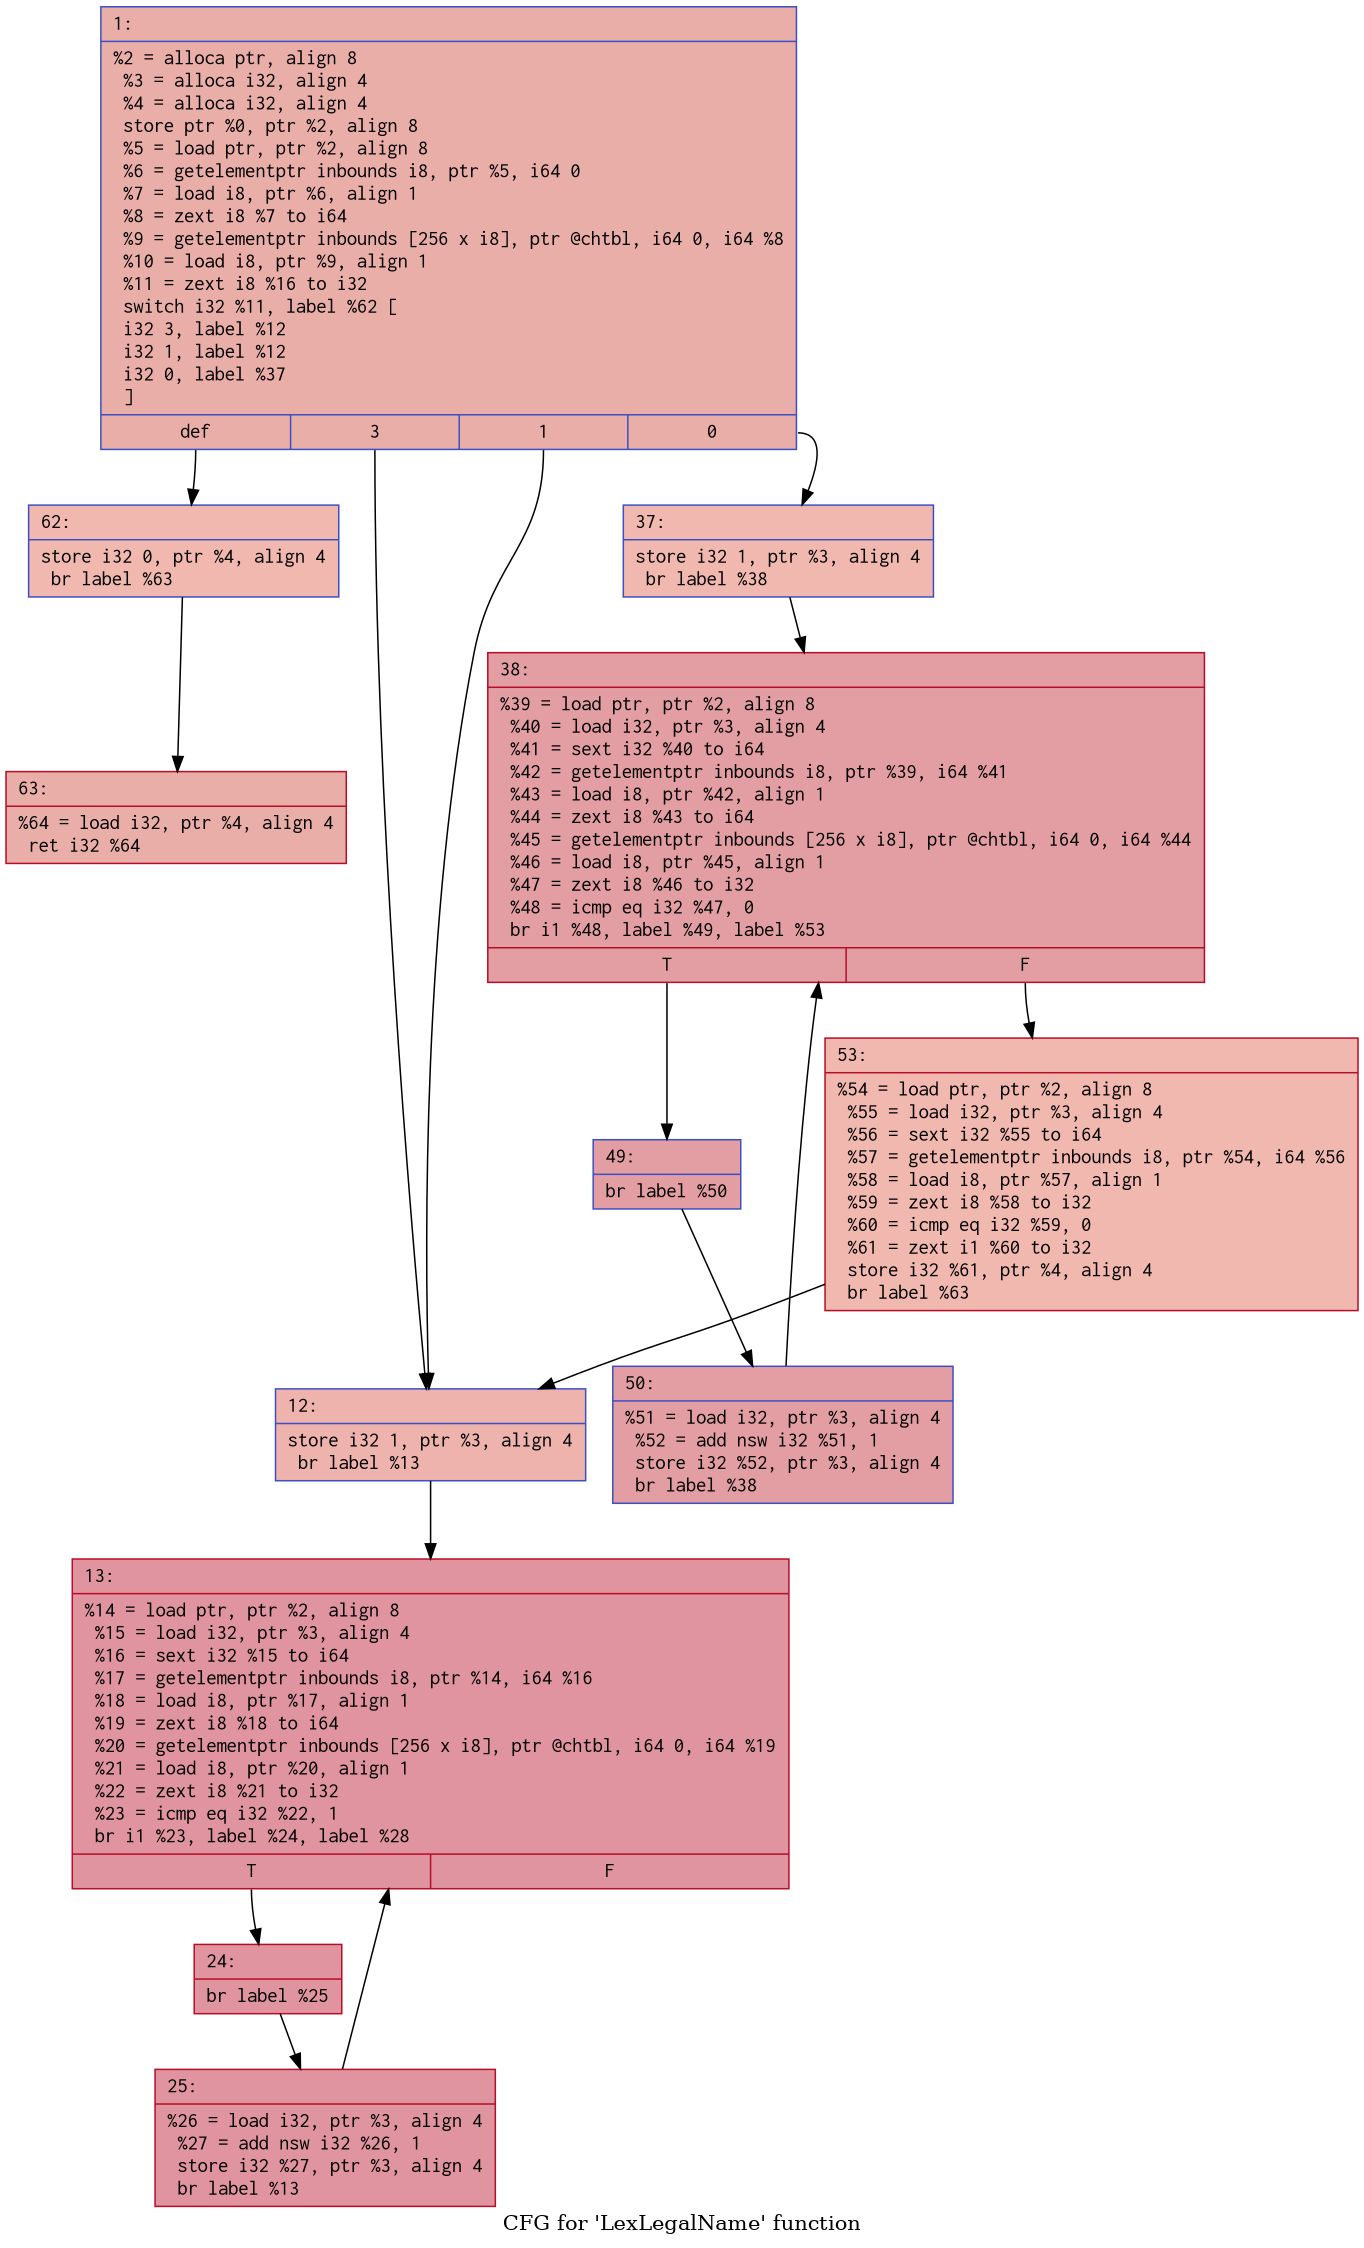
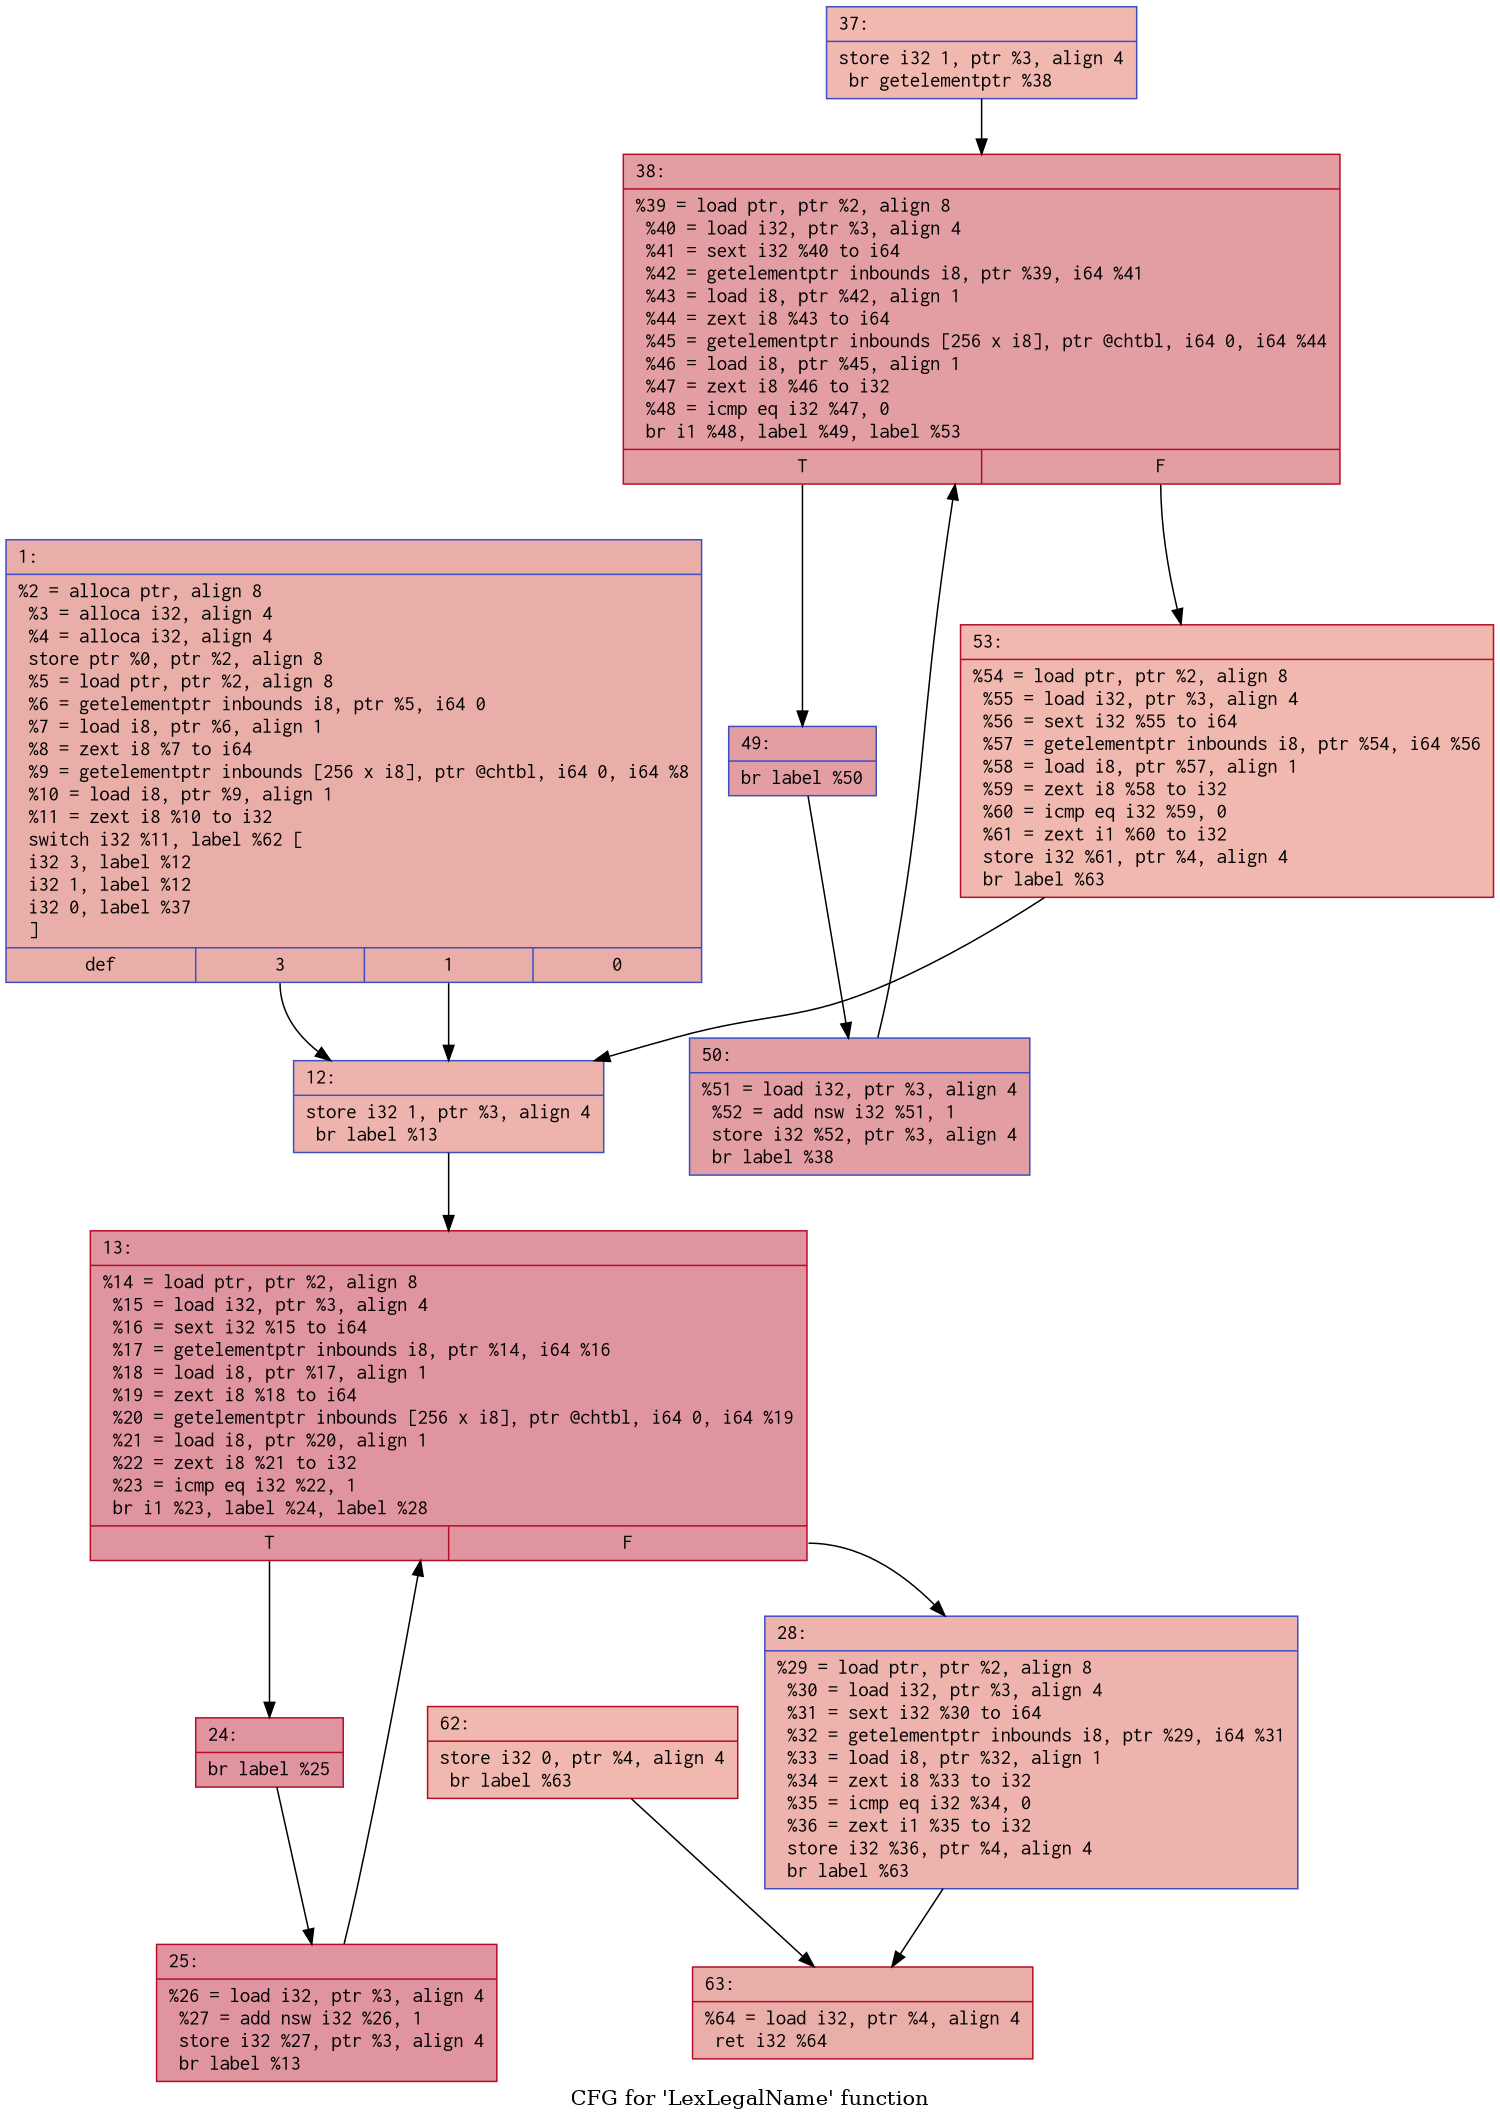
node "1:": text "%11 = zext i8 %16 to i32" -> "%11 = zext i8 %10 to i32"
edge "1:" -> "37:": removed
edge "1:" -> "62:": removed
node "62:": color #3d50c3ff -> #b70d28ff
node "37:": text "br label %38" -> "br getelementptr %38"
node "28:": added
